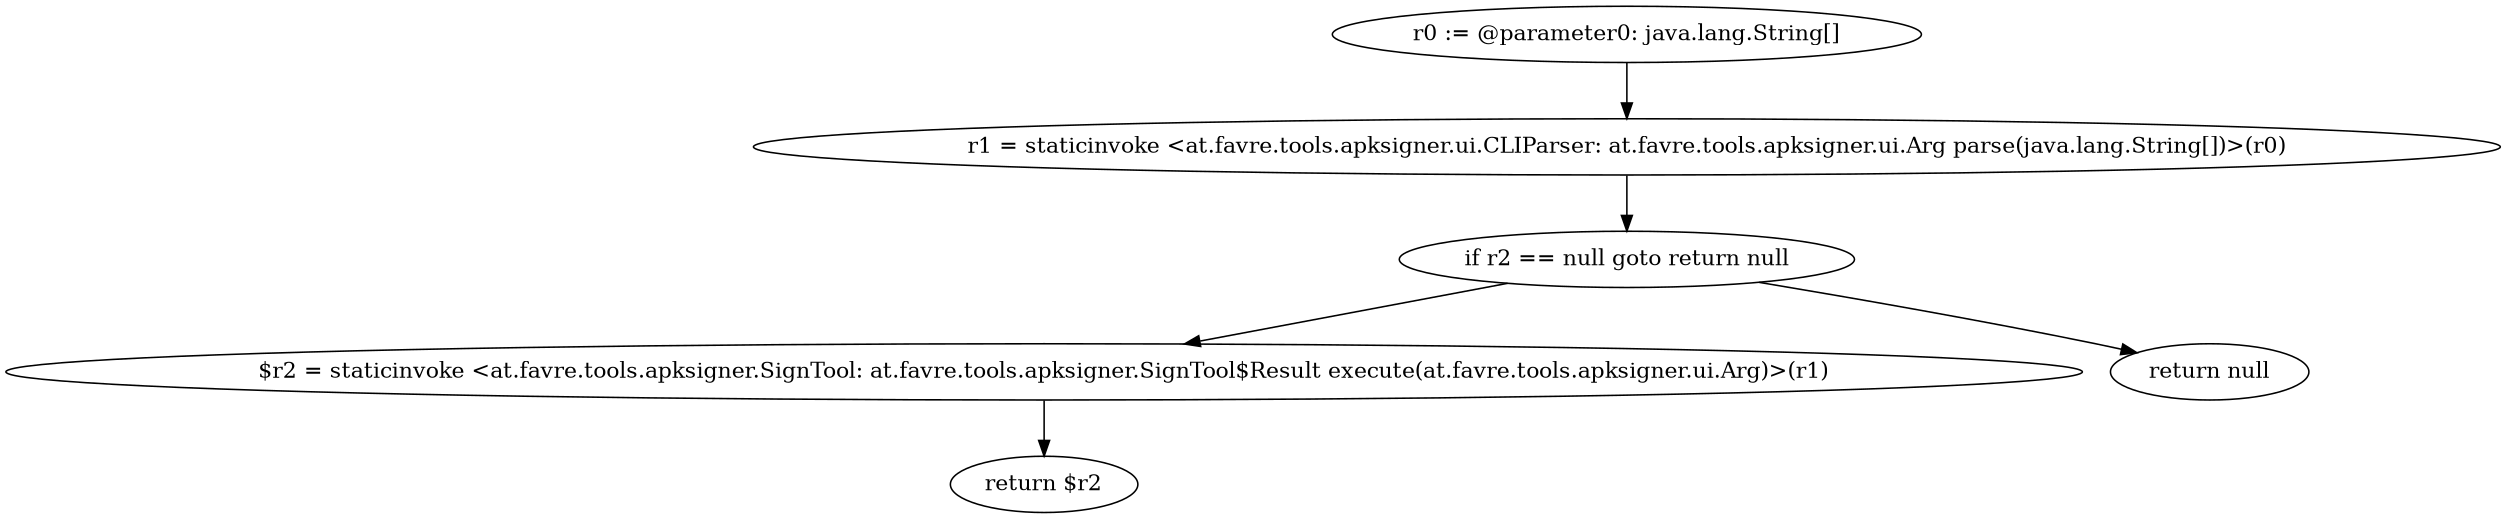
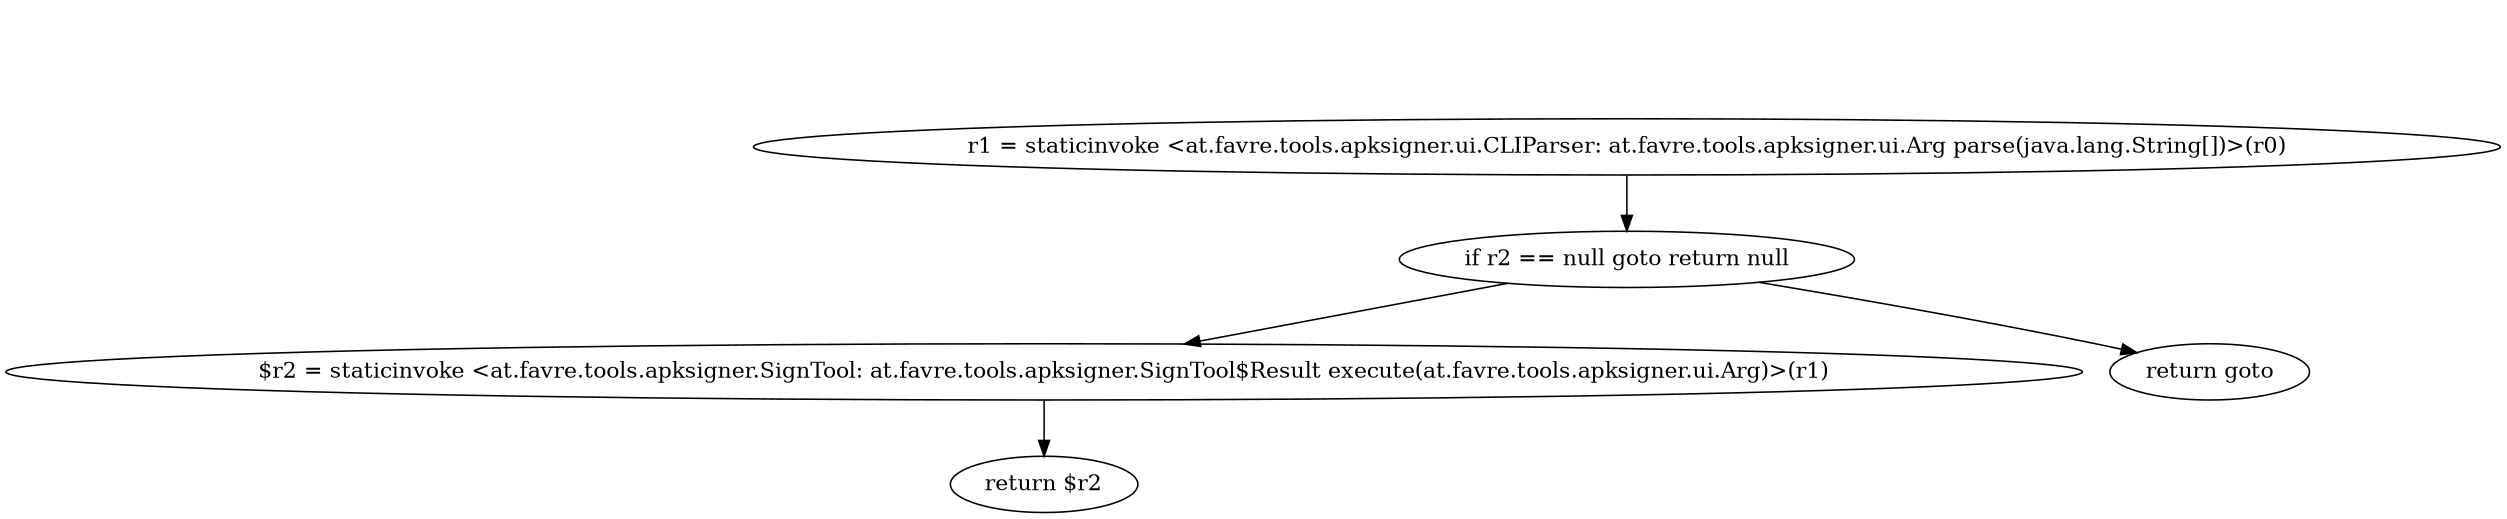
node "r0 := @parameter0: java.lang.String[]": removed
node "return null": label "return null" -> "return goto"
